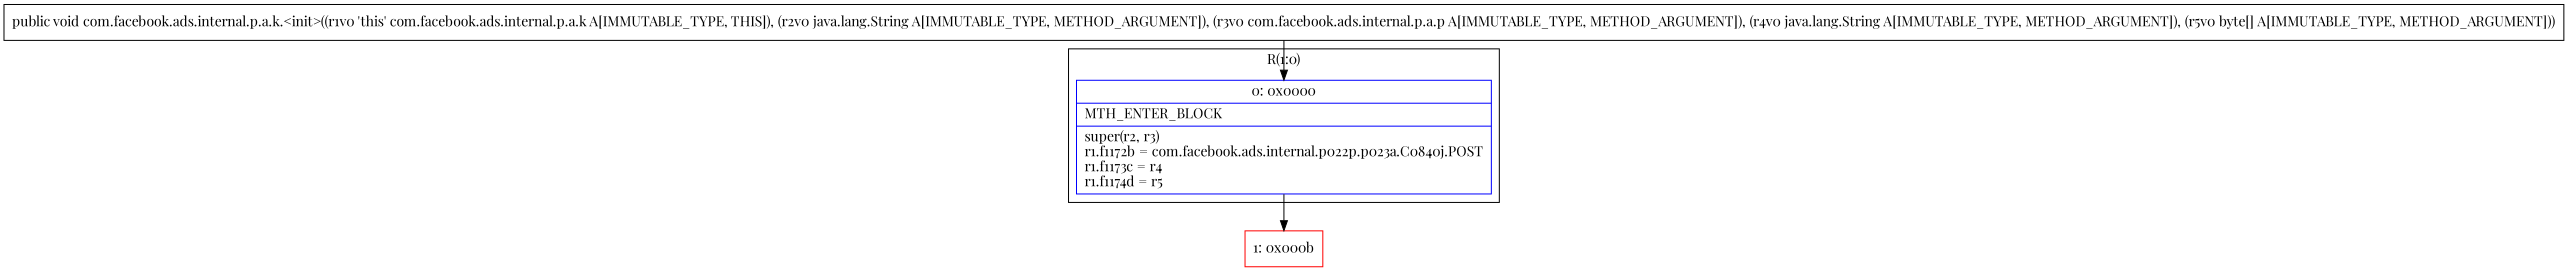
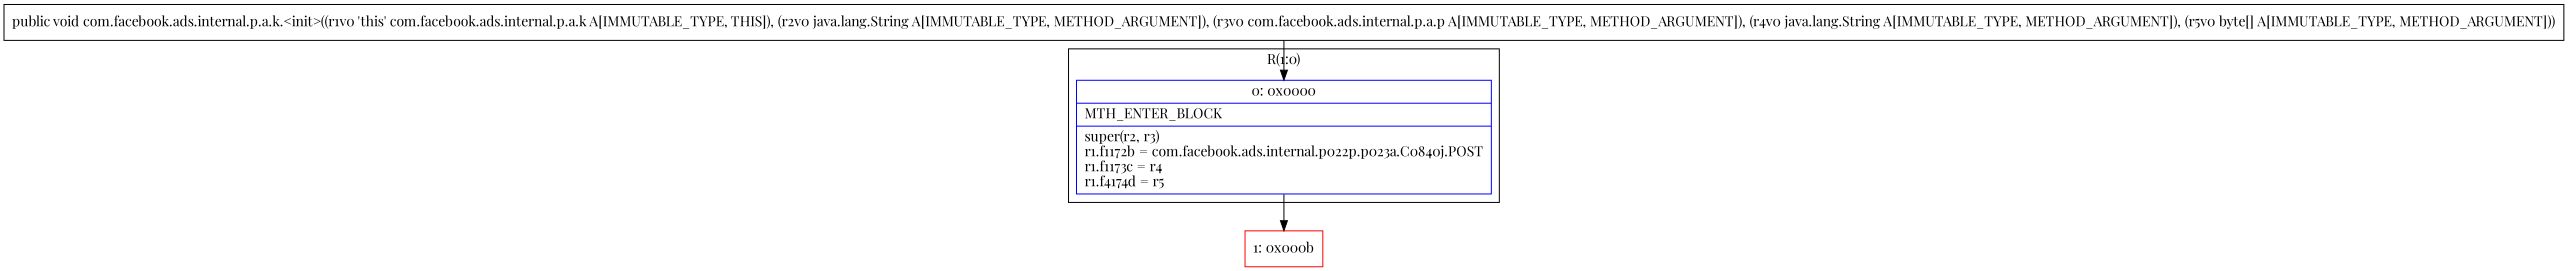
node "0: 0x0000": text "r1.f1174d = r5" -> "r1.f4174d = r5"
